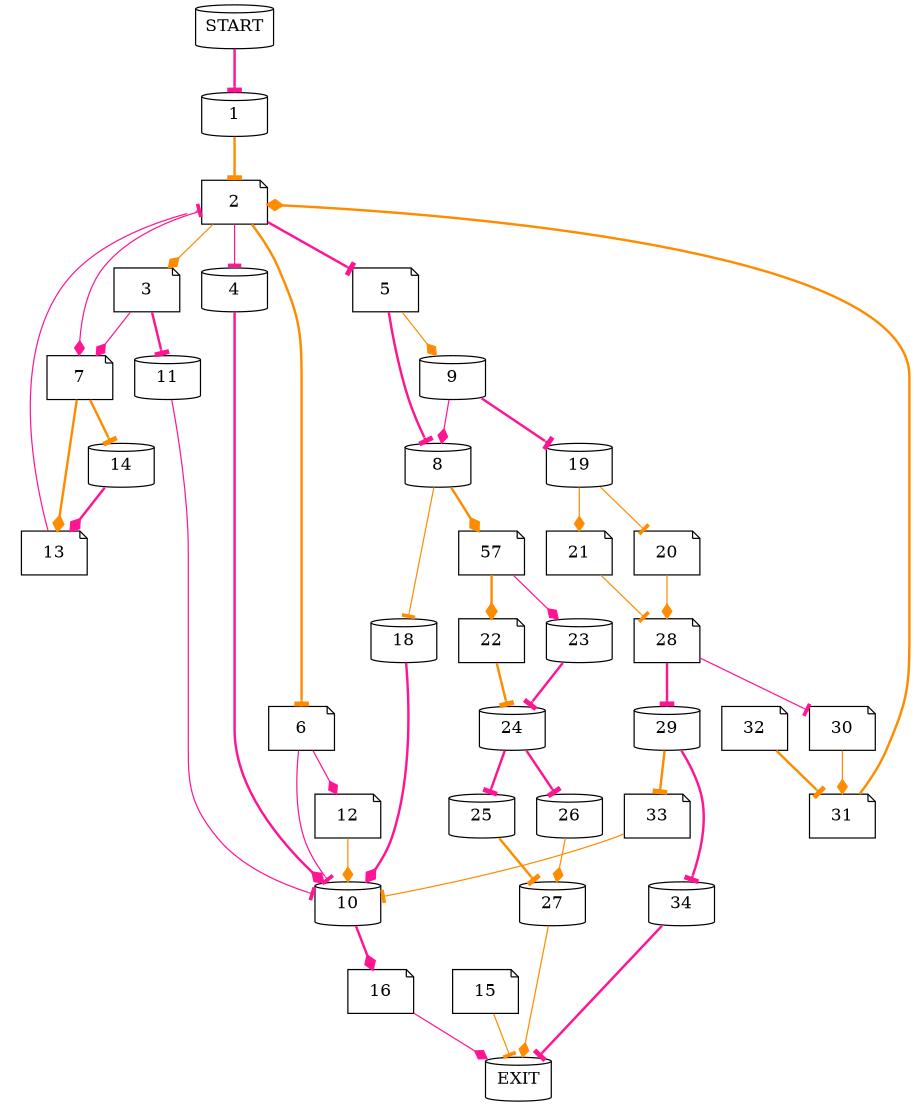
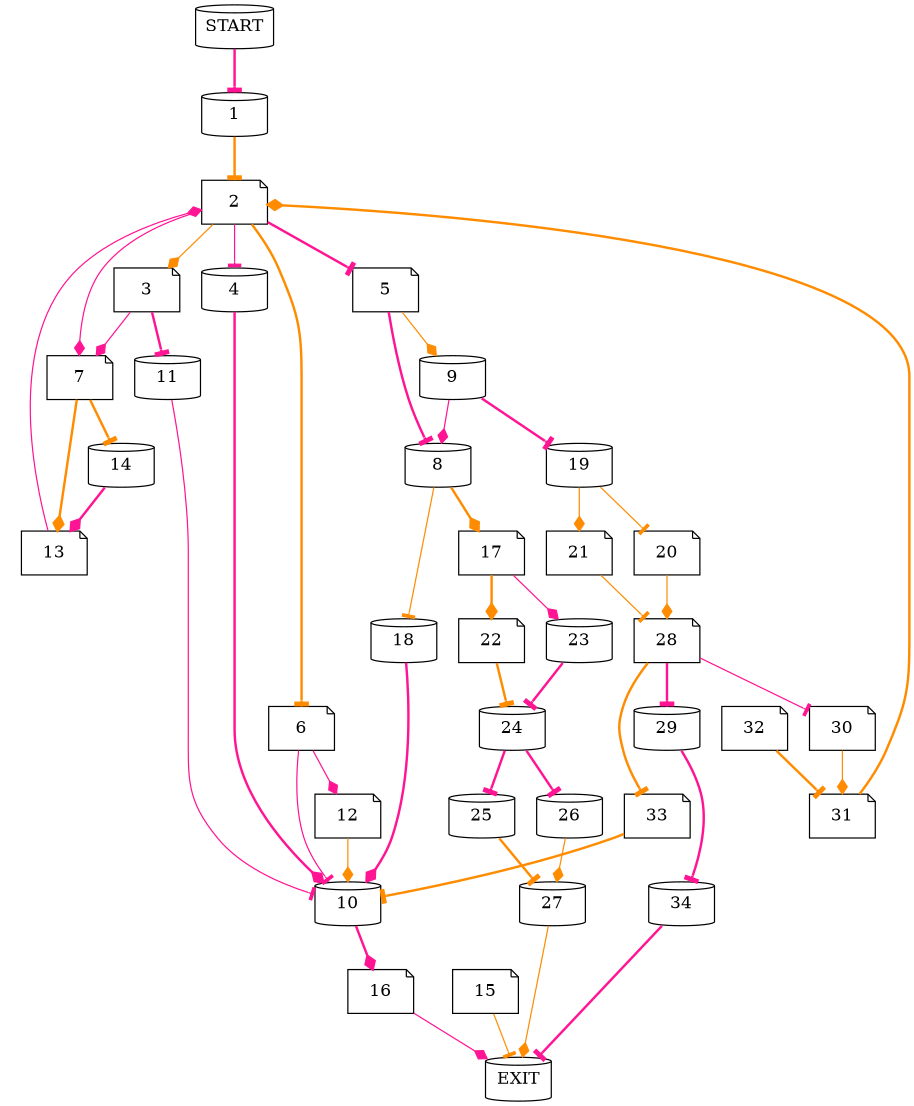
edge "13" -> "2": arrowhead tee -> diamond
node "57": label "57" -> "17"
edge "29" -> "33": now "28" -> "33"
edge "33" -> "10": style solid -> bold
